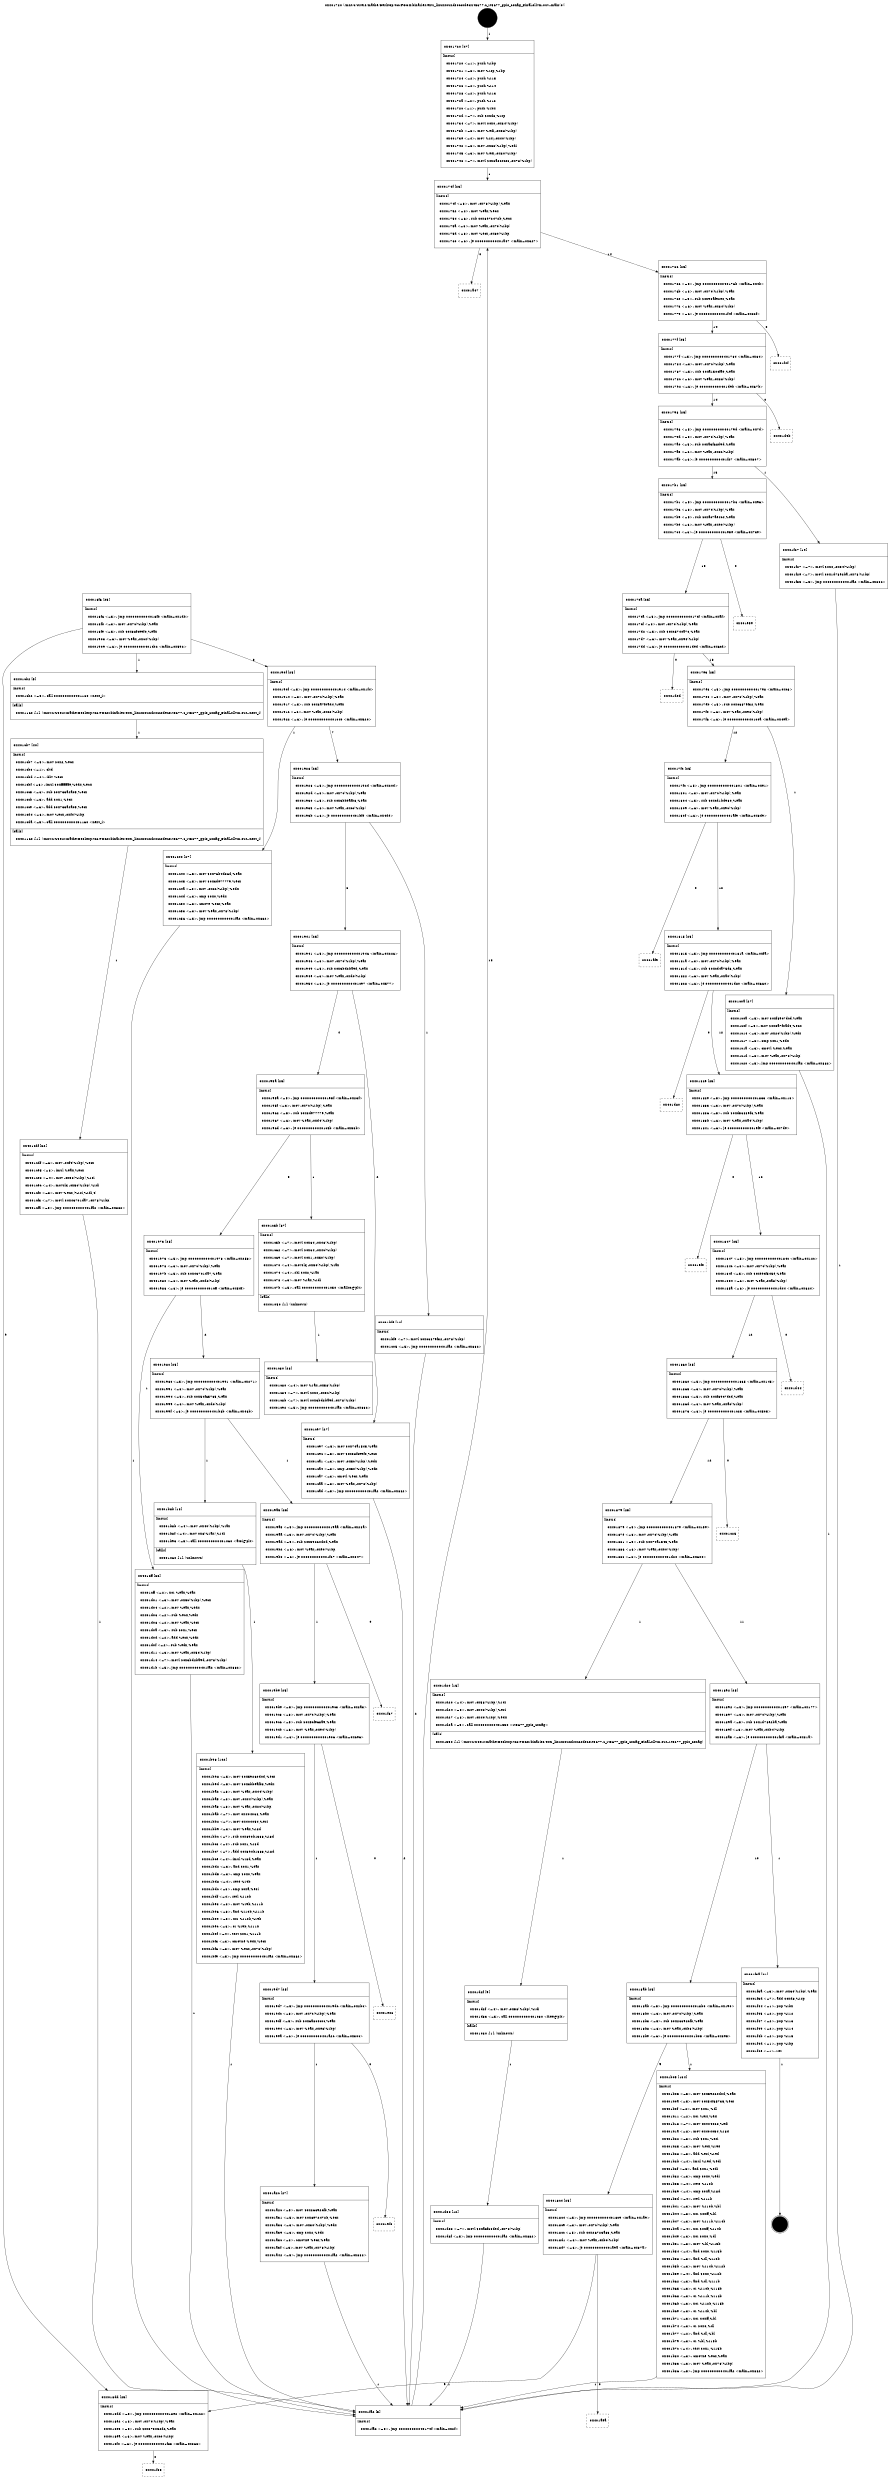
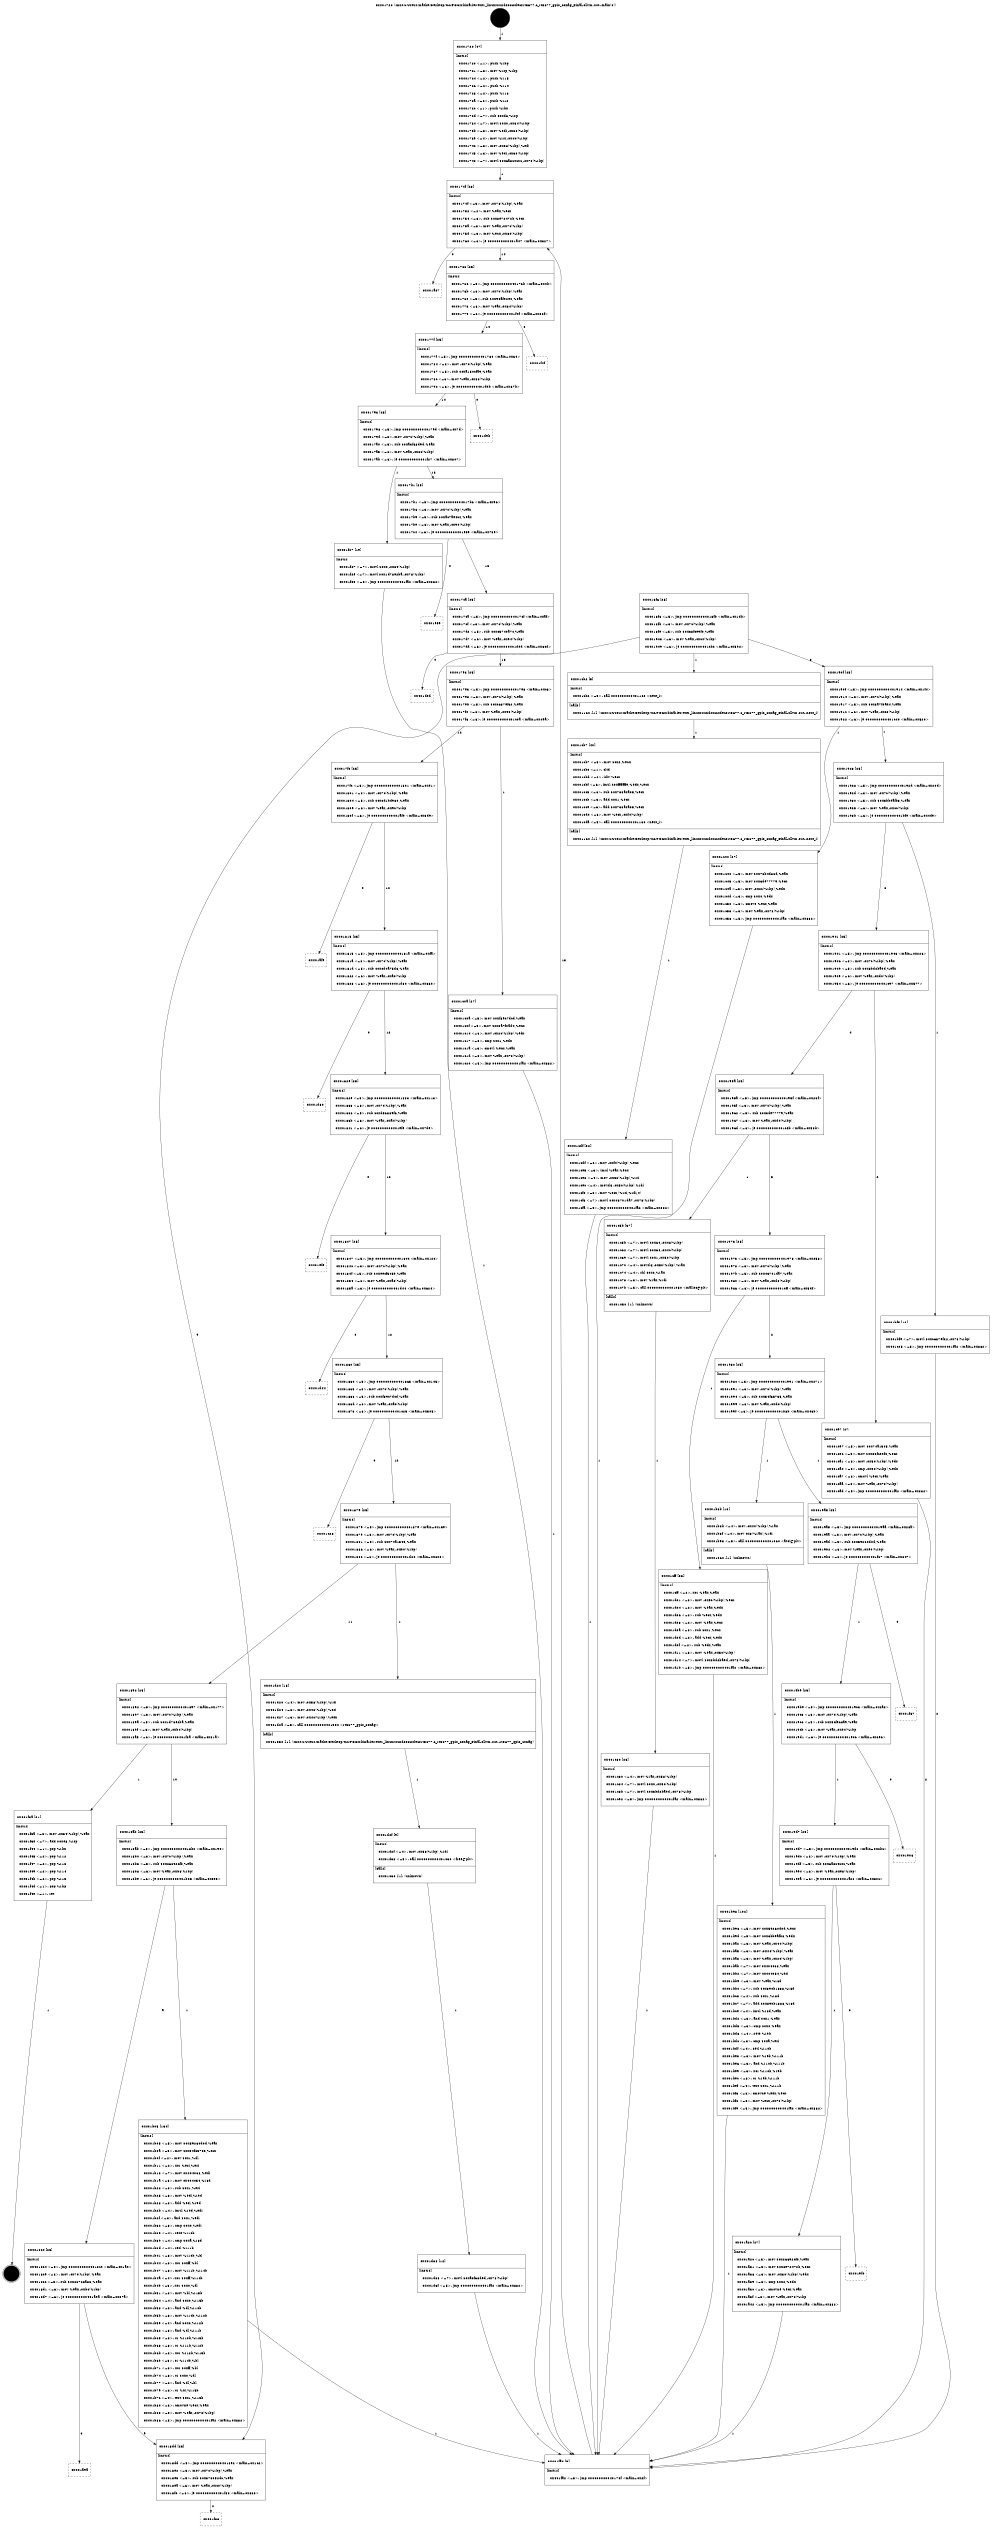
edge "0x401c80 [23]" -> "0x401fa2 [5]": added, label "1"
